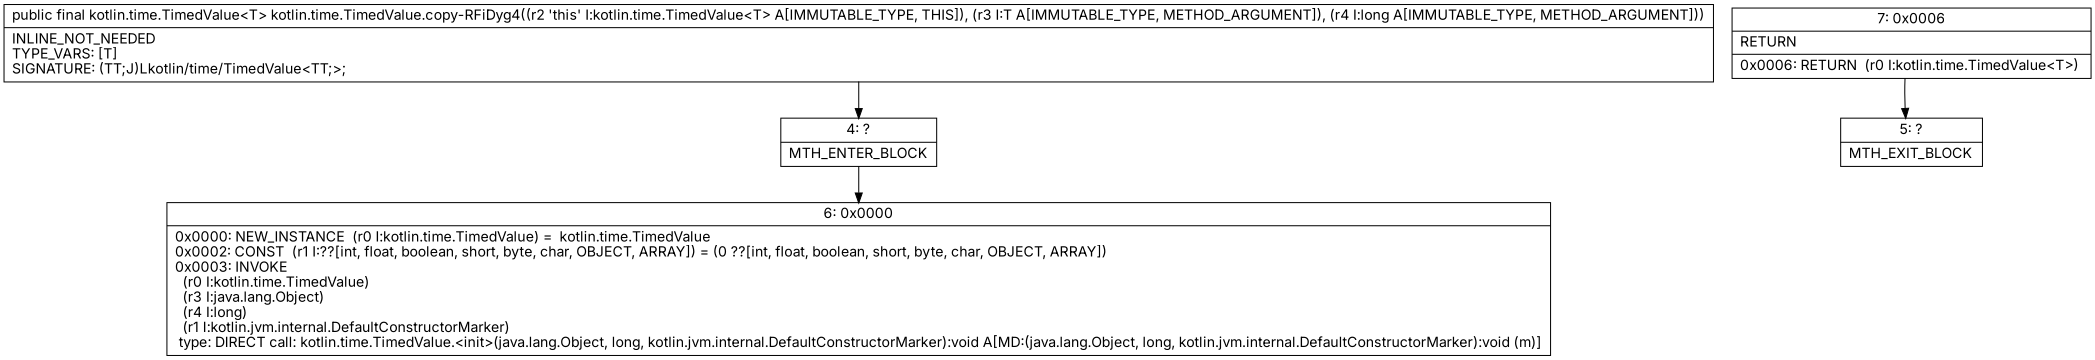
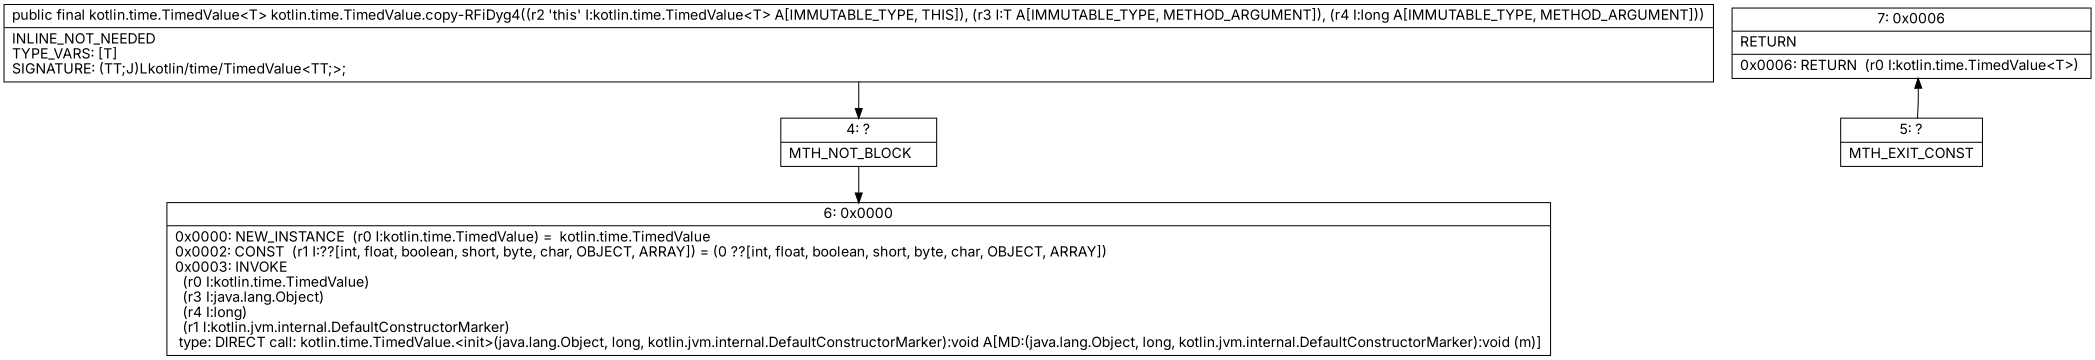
edge "7: 0x0006" -> "5: ?": reversed
node "4: ?": text "MTH_ENTER_BLOCK" -> "MTH_NOT_BLOCK"
node "5: ?": text "MTH_EXIT_BLOCK" -> "MTH_EXIT_CONST"
